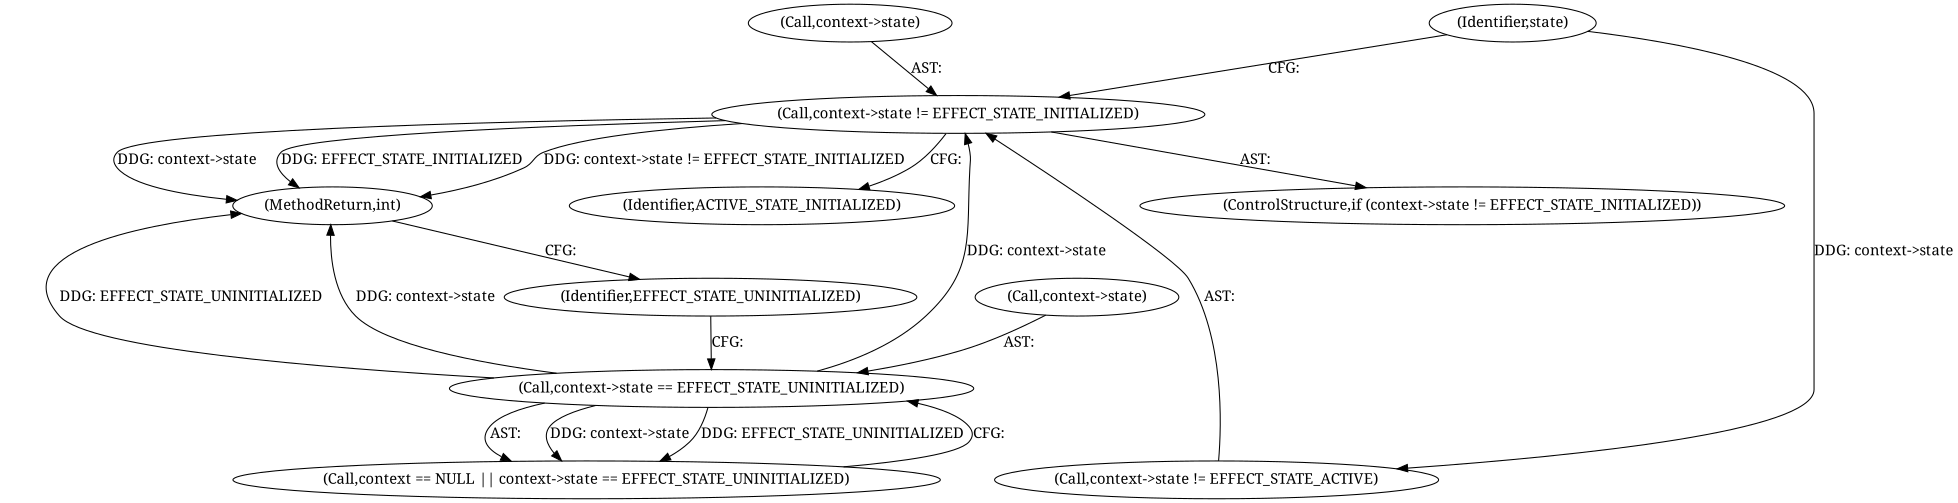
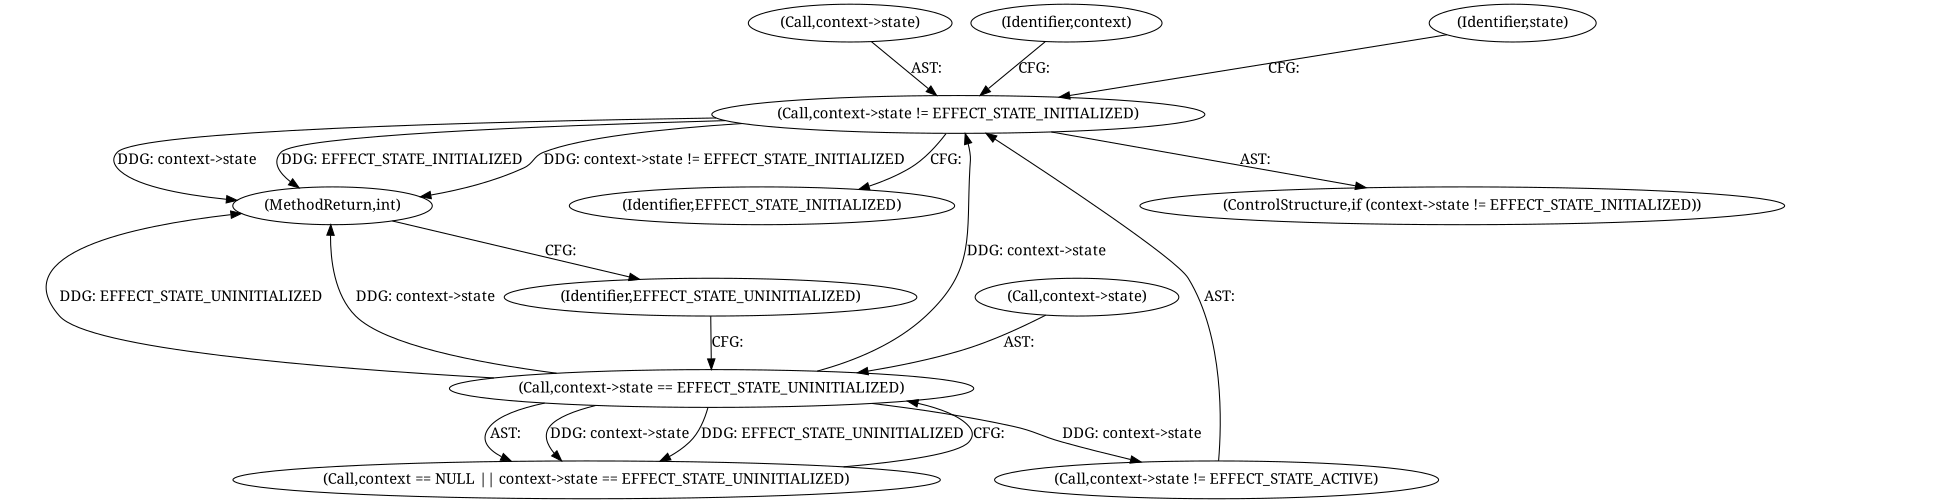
node "(Identifier,context)": added
node "(Identifier,ACTIVE_STATE_INITIALIZED)": label "(Identifier,ACTIVE_STATE_INITIALIZED)" -> "(Identifier,EFFECT_STATE_INITIALIZED)"
edge "(Identifier,state)" -> "(Call,context->state != EFFECT_STATE_ACTIVE)": now "(Call,context->state == EFFECT_STATE_UNINITIALIZED)" -> "(Call,context->state != EFFECT_STATE_ACTIVE)"
